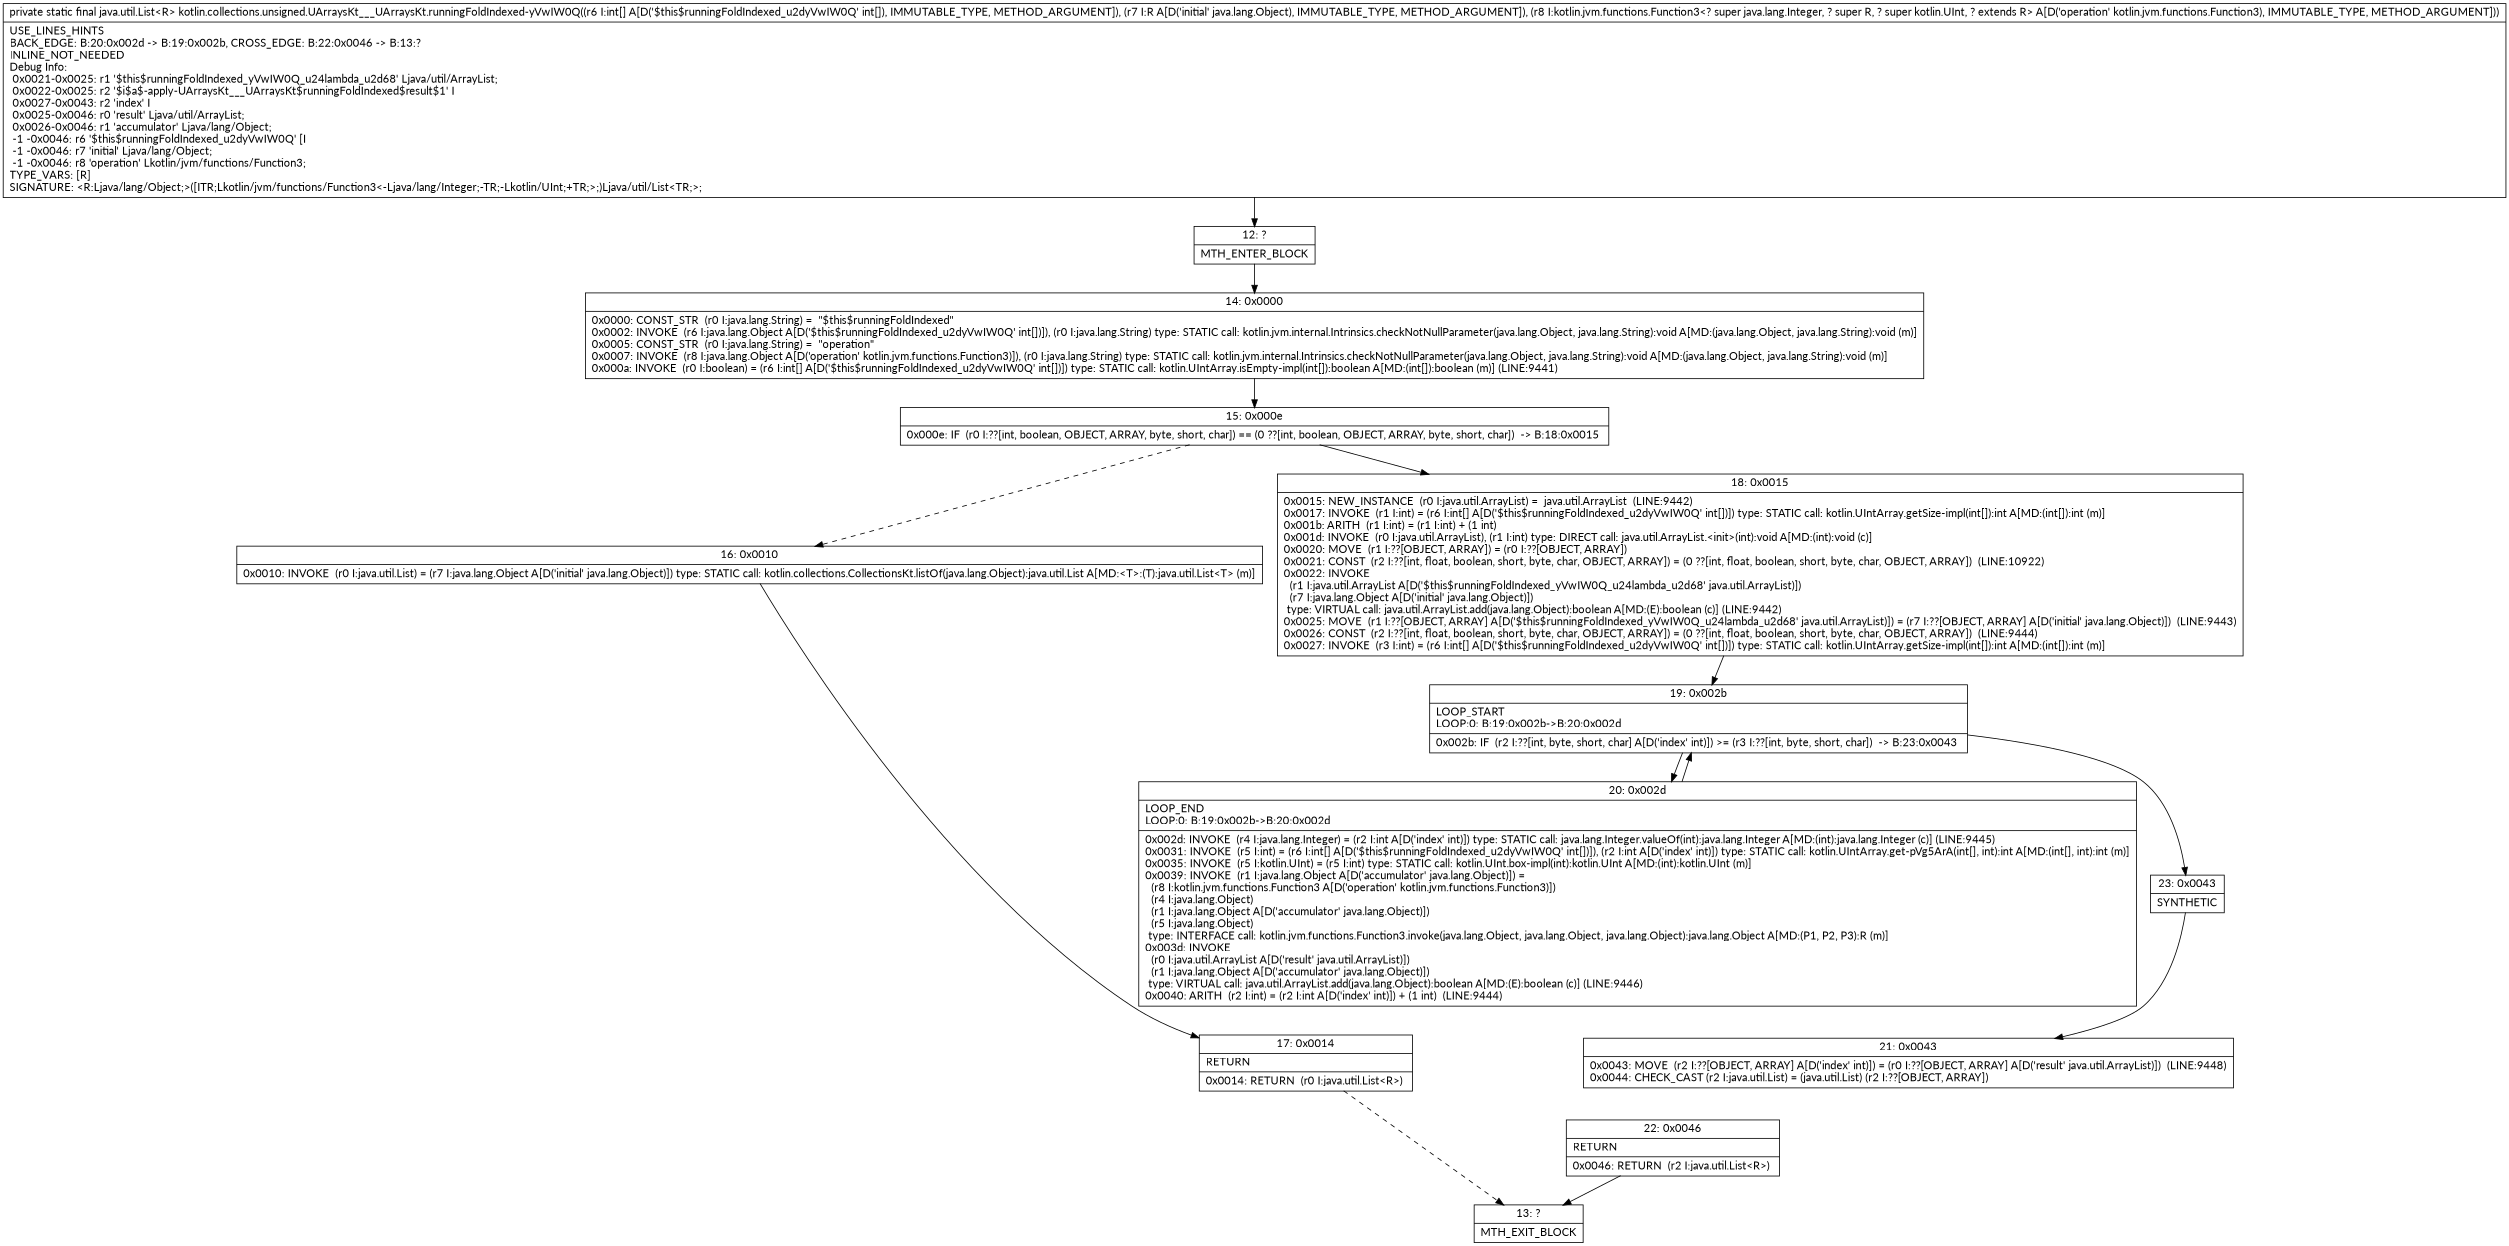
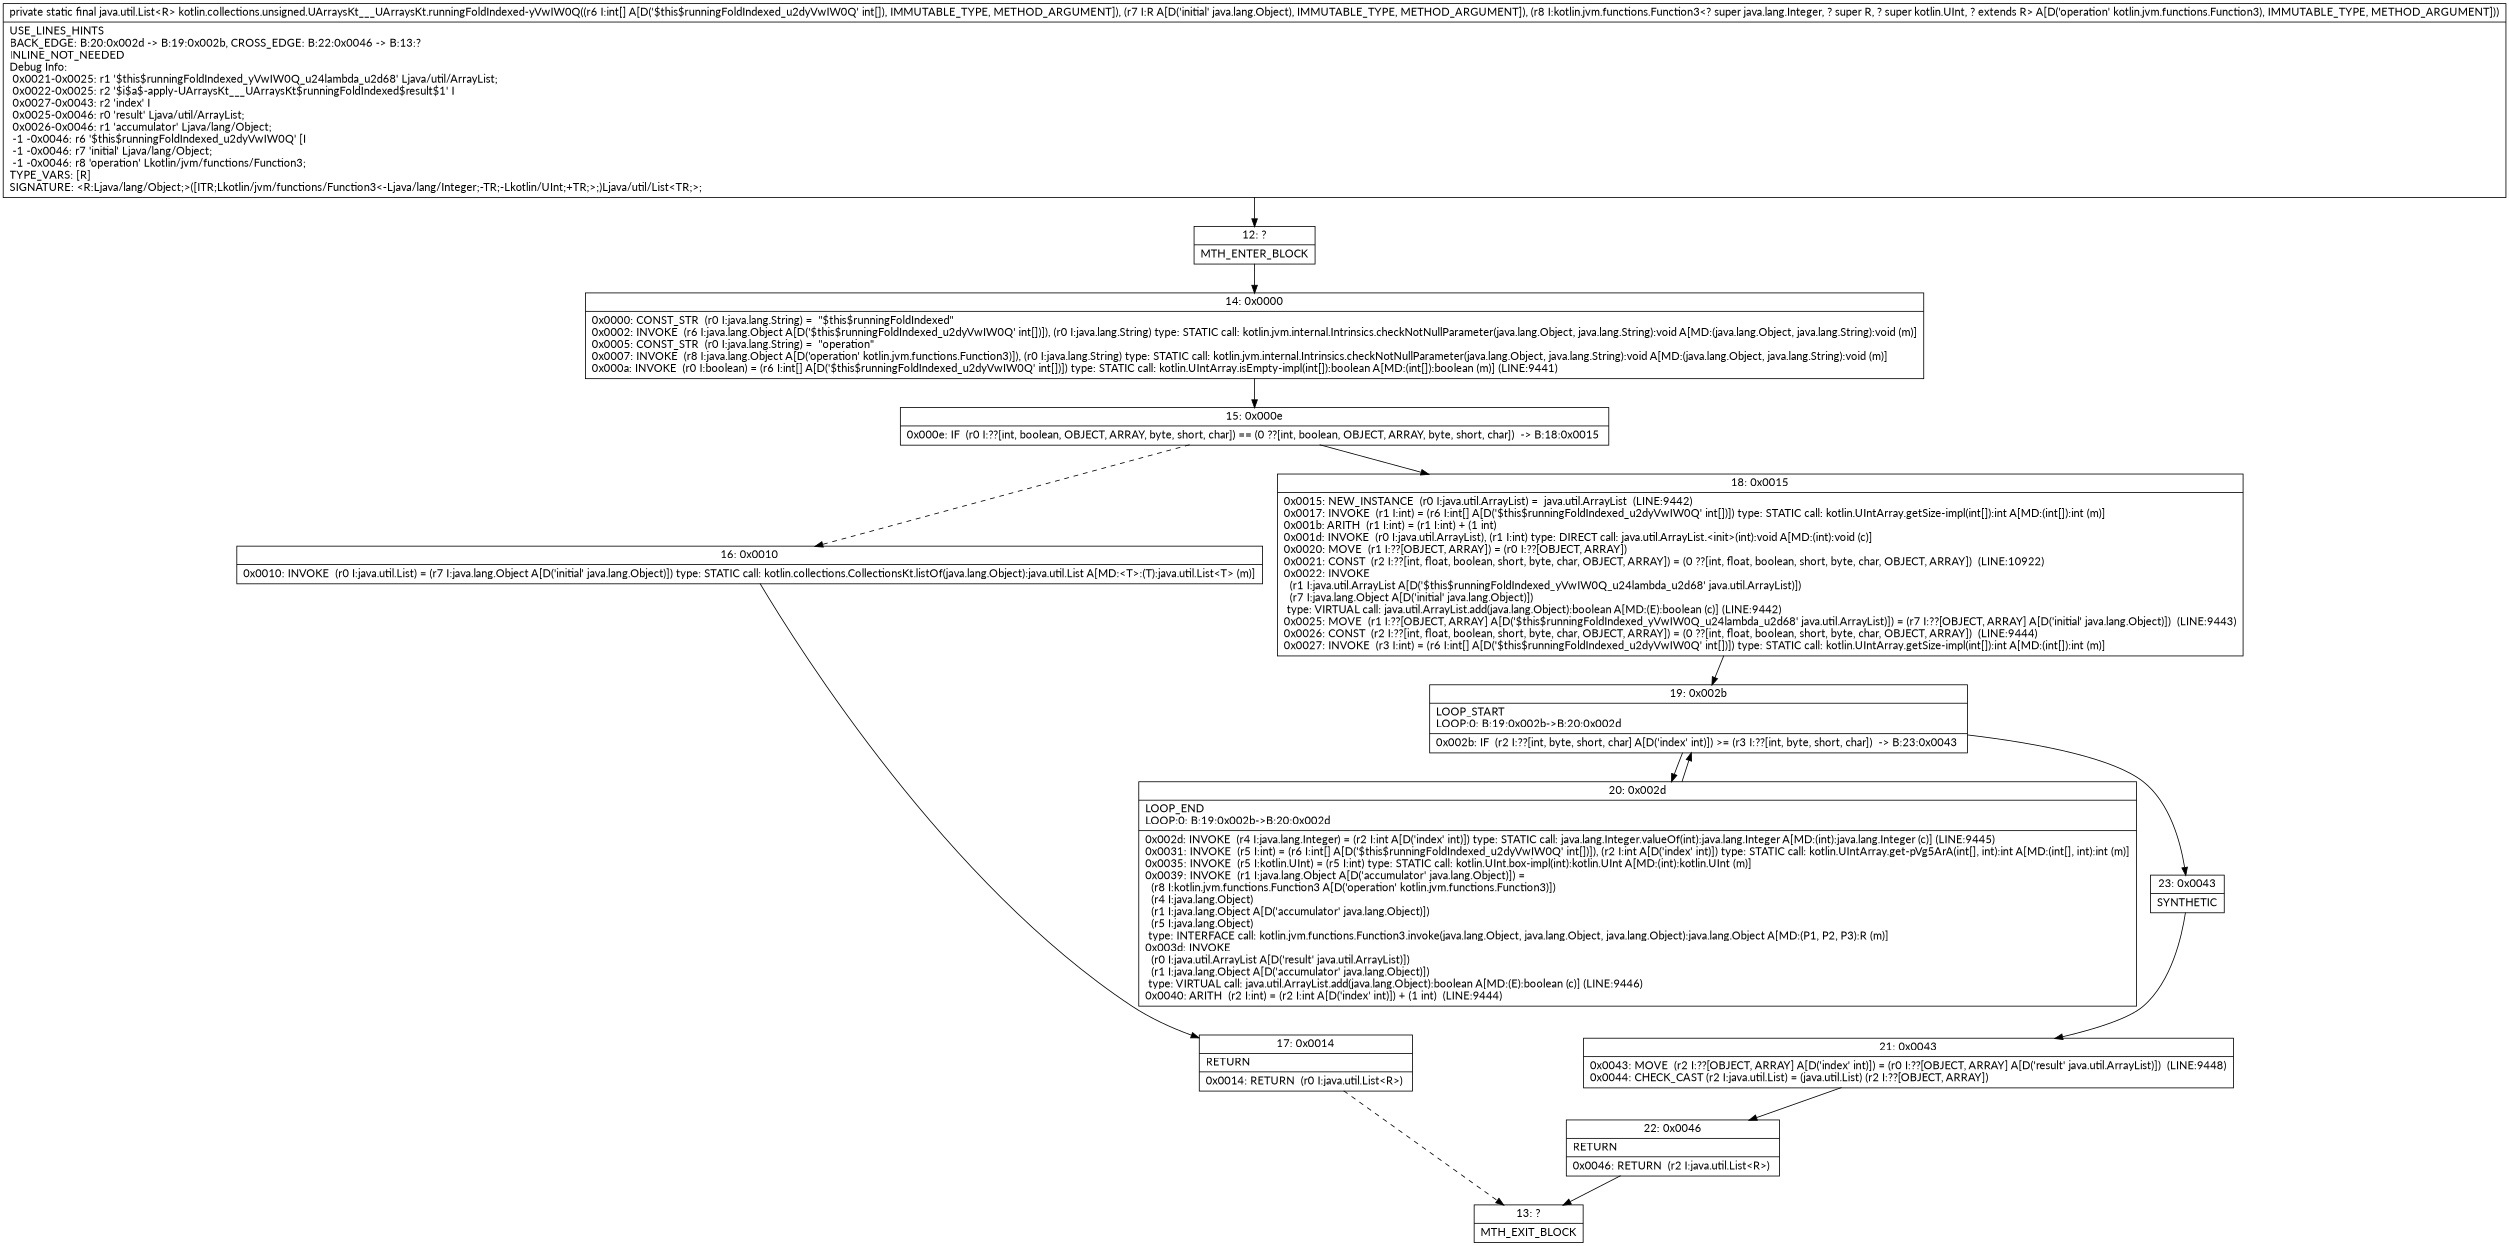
edge "21: 0x0043" -> "22: 0x0046": added
